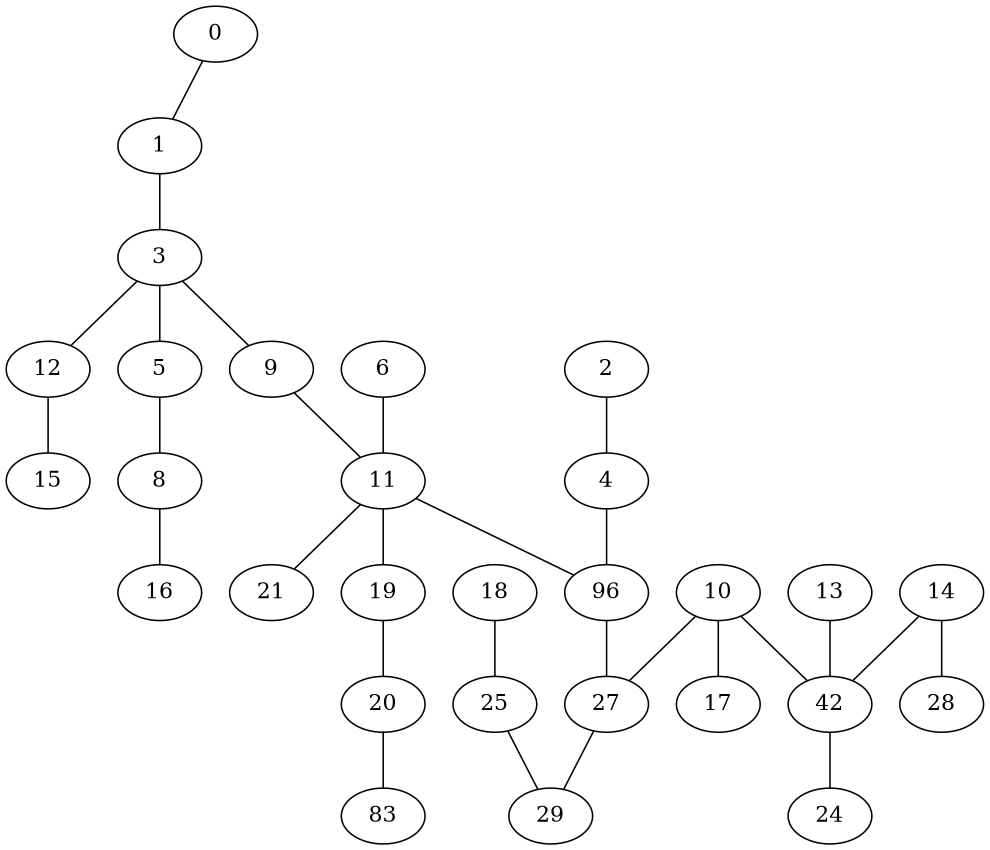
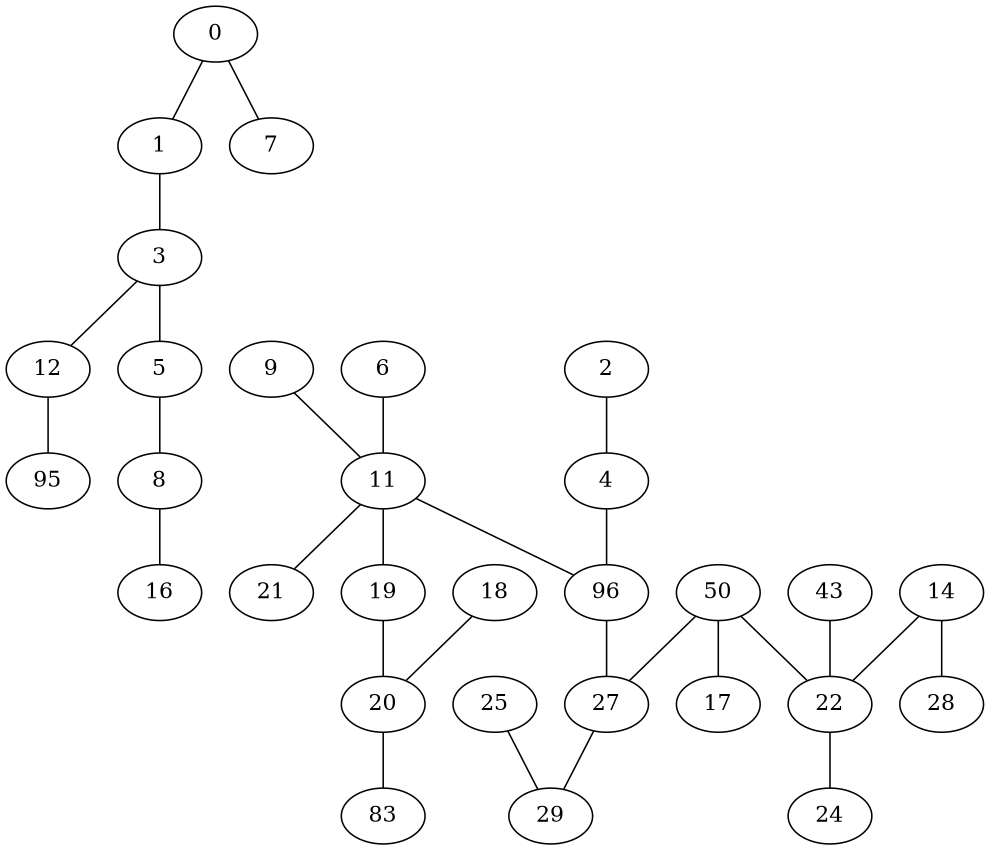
node "7": added
edge "3" -- "9": removed
node "15": label "15" -> "95"
node "10": label "10" -> "50"
node "13": label "13" -> "43"
edge "18" -- "25": now "18" -- "20"
node "42": label "42" -> "22"
